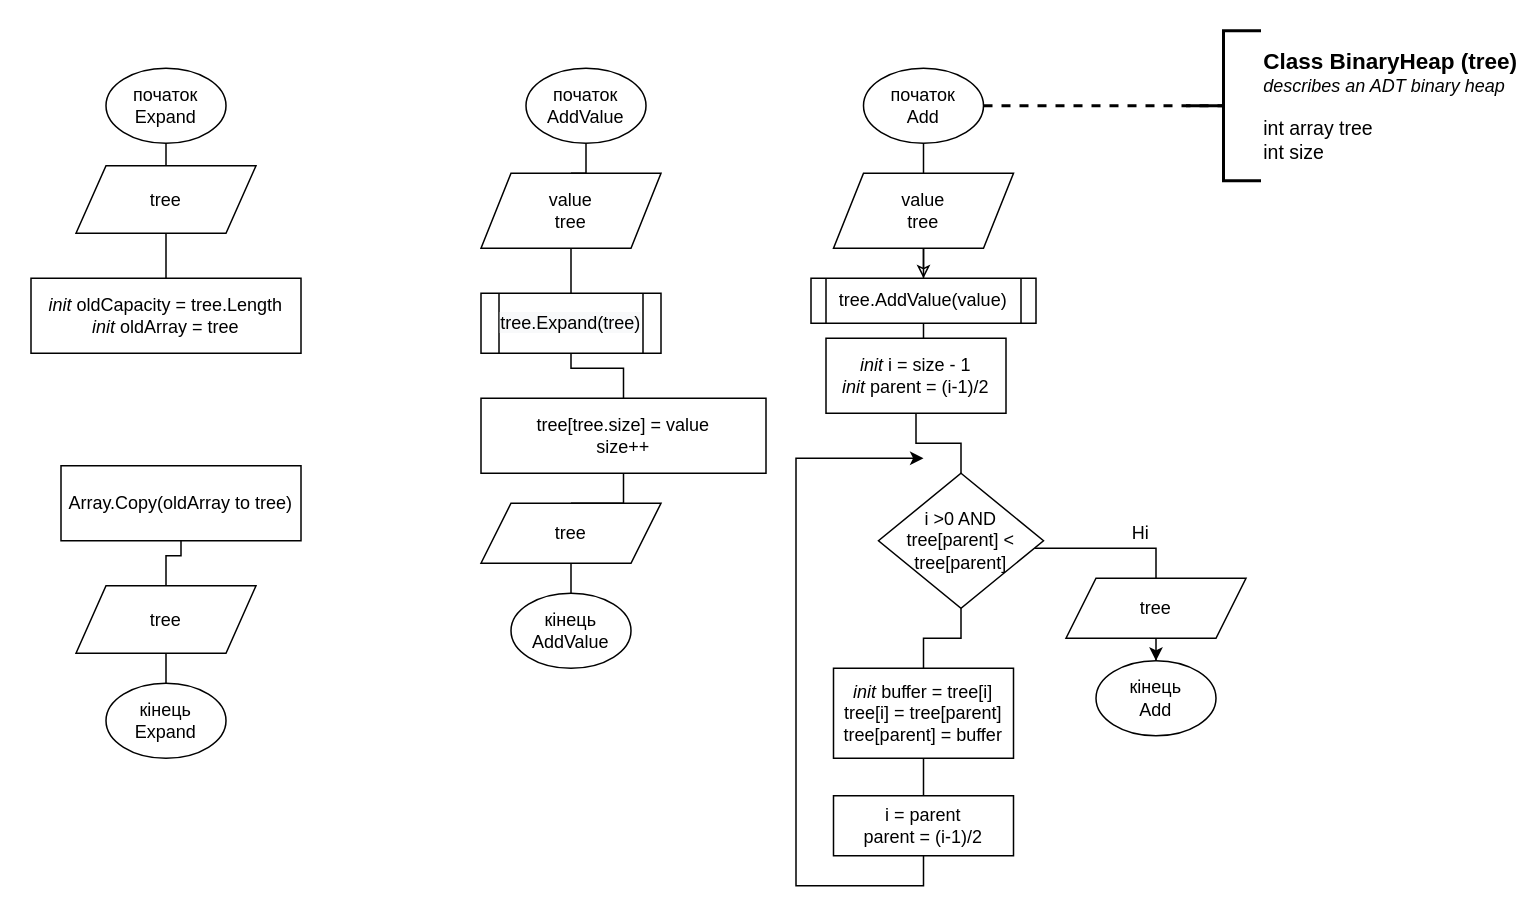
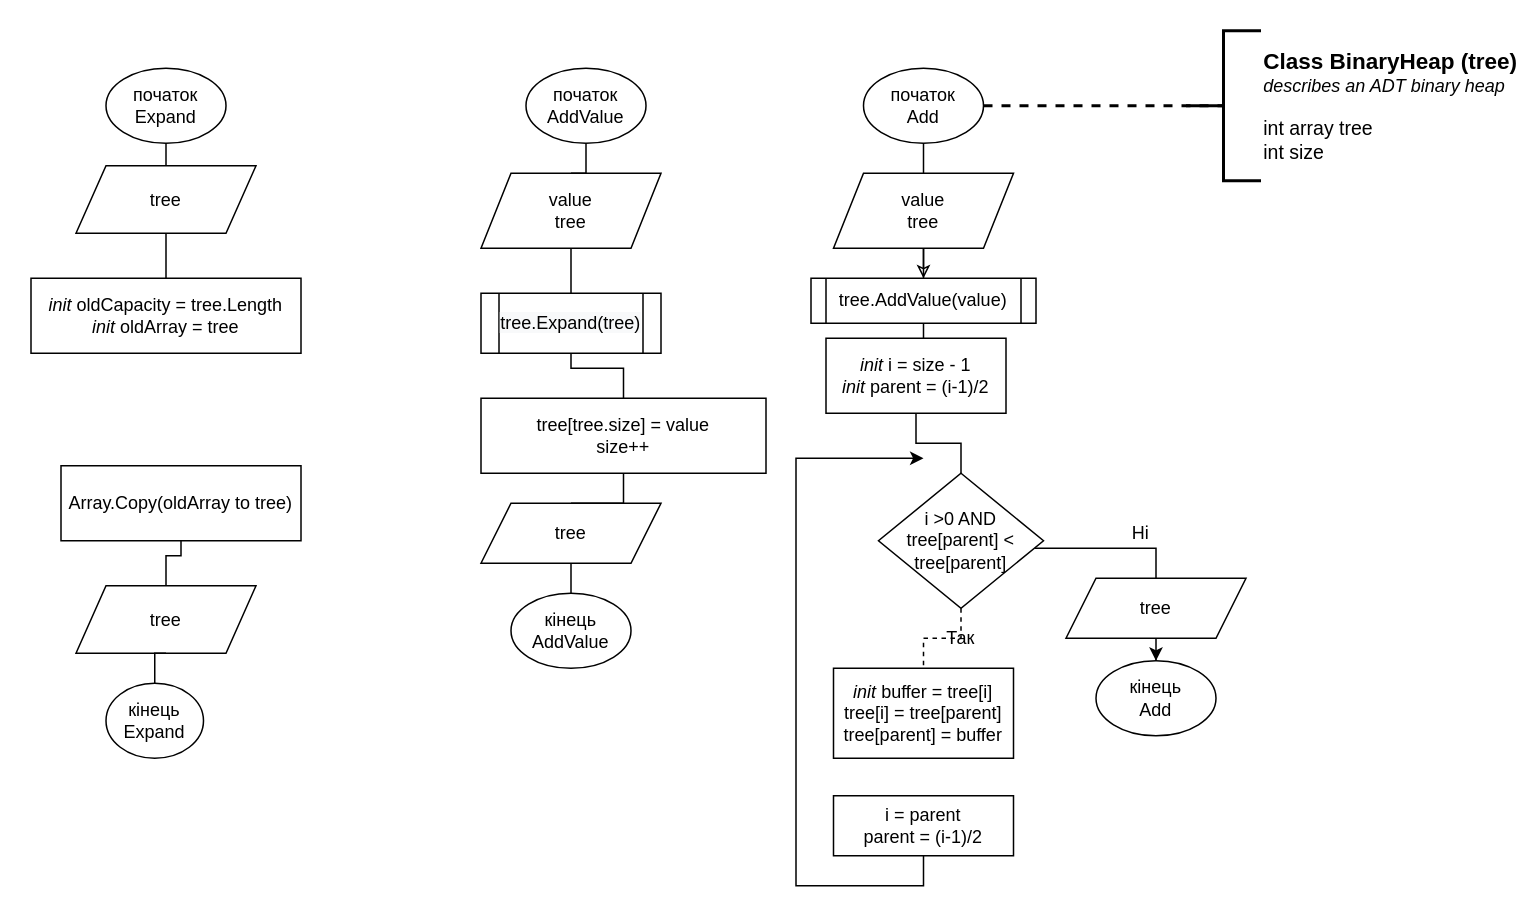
edge "i >0 AND tree[parent] < tree[parent]" -- "init buffer = tree[i] tree[i] = tree[parent] tree[parent] = buffer": style solid -> dashed
node "Так": added
node "кінець Expand": size 120x75 -> 98x75
edge "init buffer = tree[i] tree[i] = tree[parent] tree[parent] = buffer" -- "i = parent parent = (i-1)/2": removed
